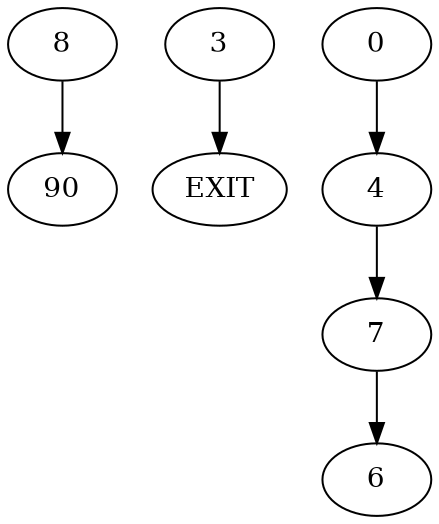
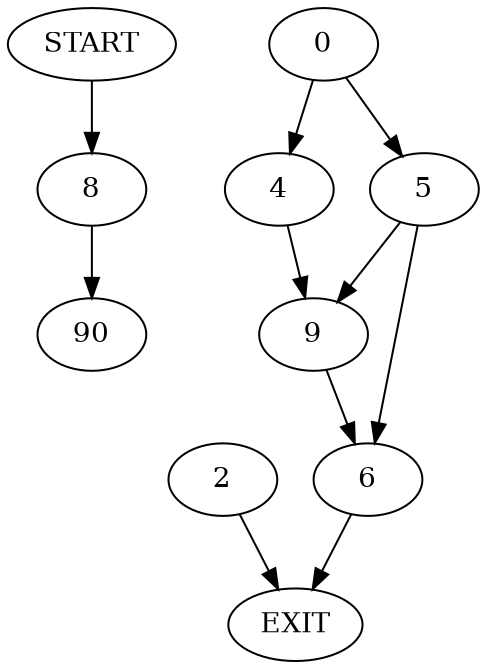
node "START": added
node "3": label "3" -> "2"
node "5": added
node "7": label "7" -> "9"
edge "6" -> "EXIT": added
